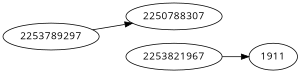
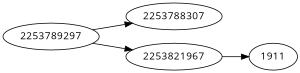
node "2250788307": label "2250788307" -> "2253788307"
edge "2253789297" -> "2253821967": added
